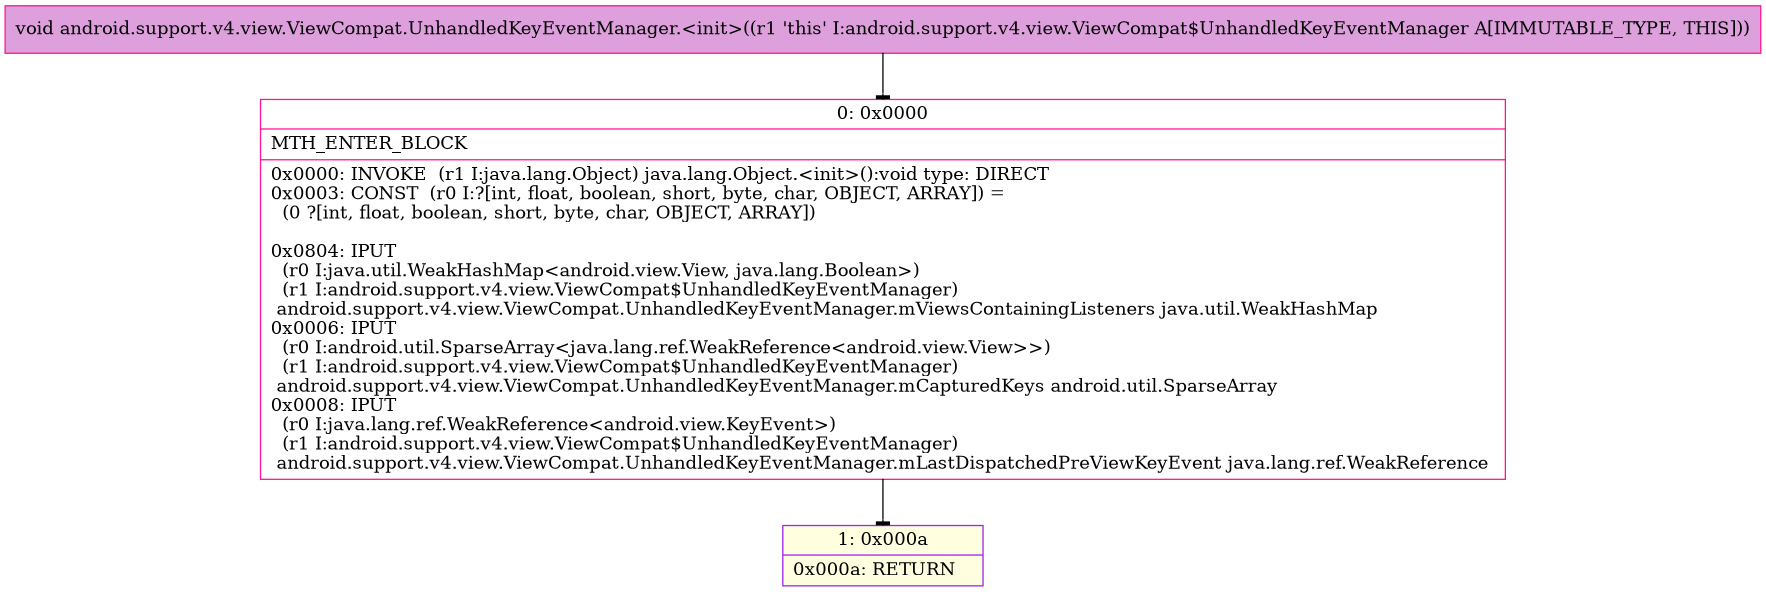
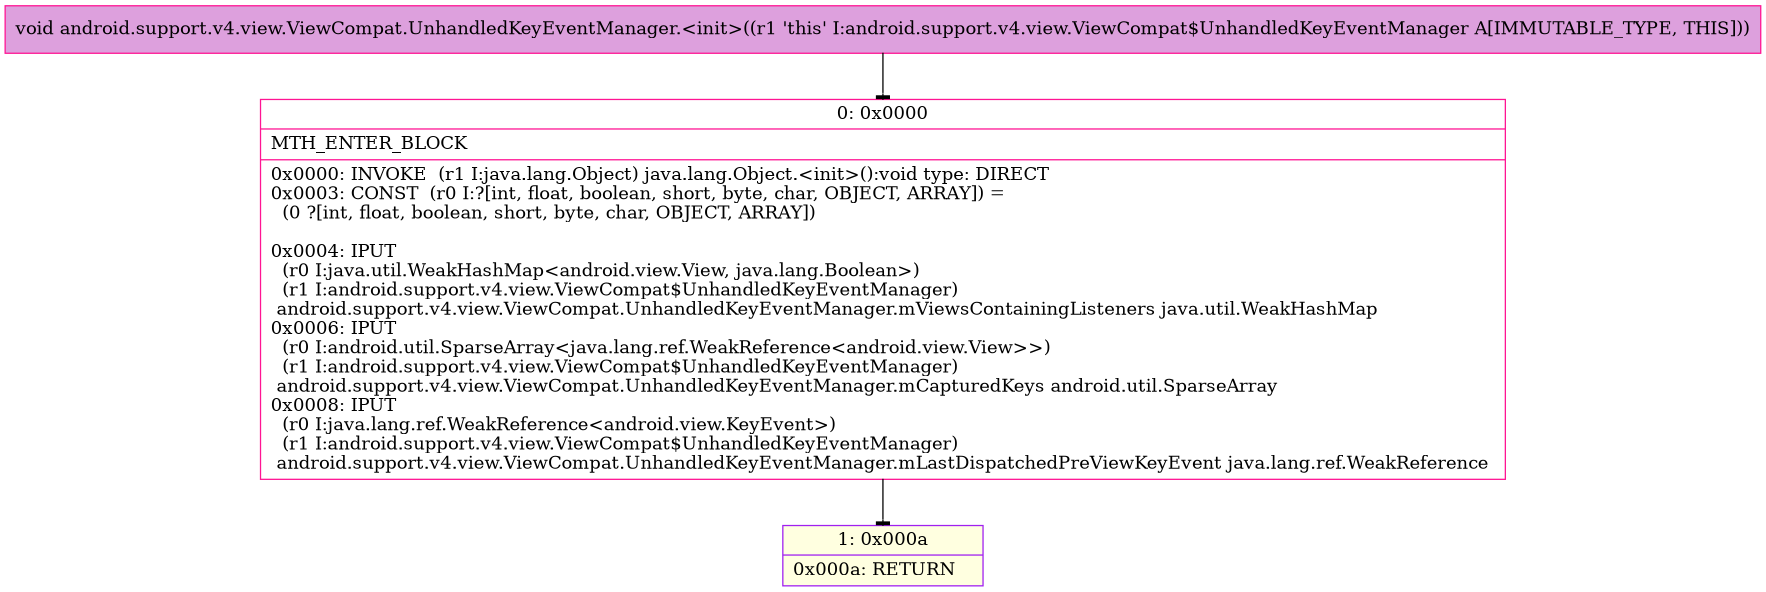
node "0: 0x0000": text "0x0804: IPUT" -> "0x0004: IPUT"
